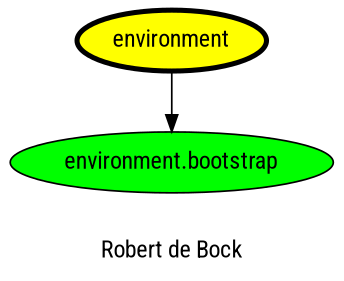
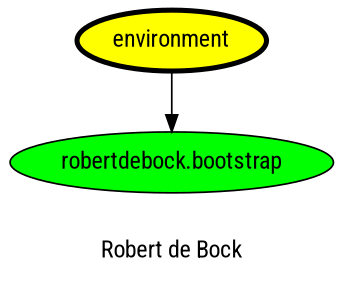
node "environment.bootstrap": label "environment.bootstrap" -> "robertdebock.bootstrap"
